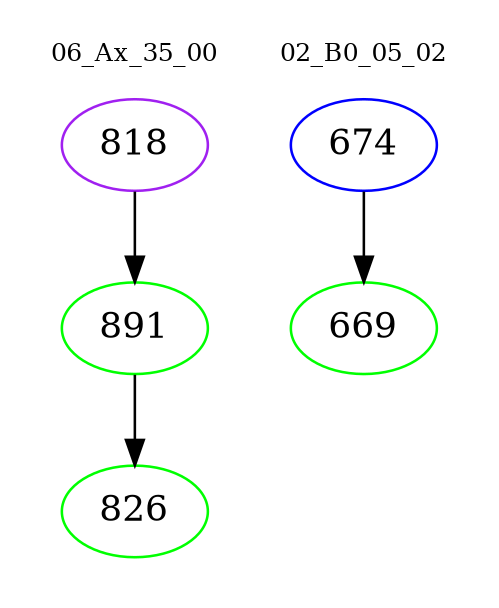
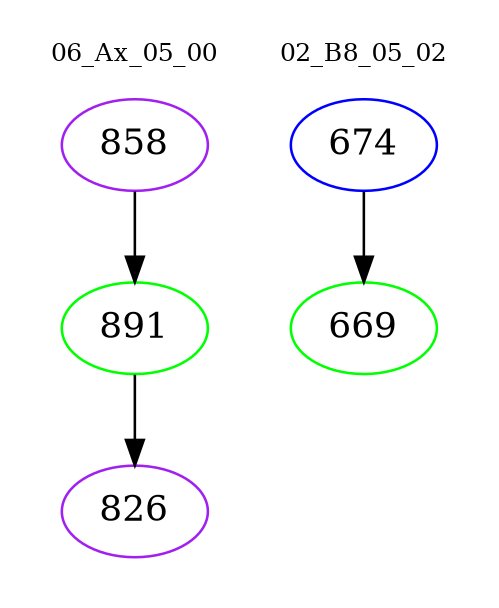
cluster "06_Ax_35_00": label "06_Ax_35_00" -> "06_Ax_05_00"
cluster "02_B0_05_02": label "02_B0_05_02" -> "02_B8_05_02"
node "818": label "818" -> "858"
node "826": color green -> purple
